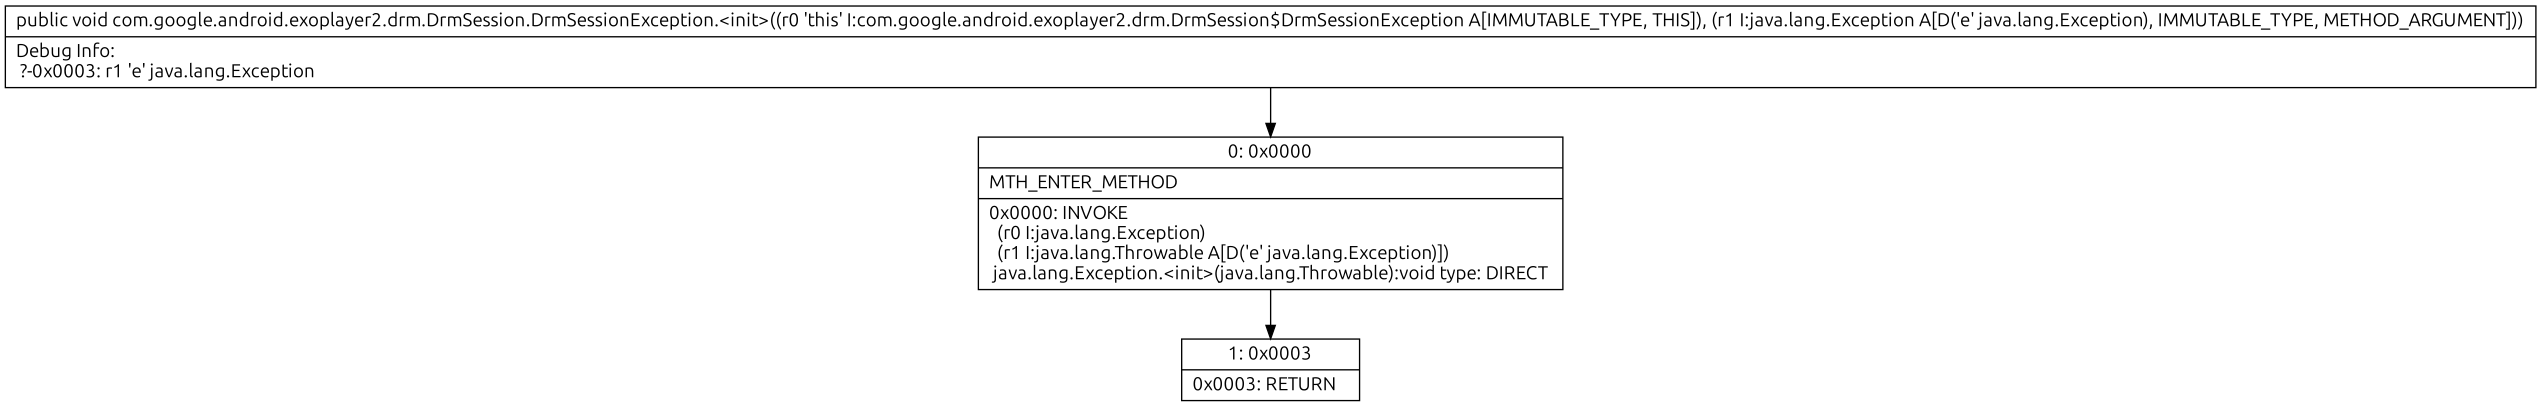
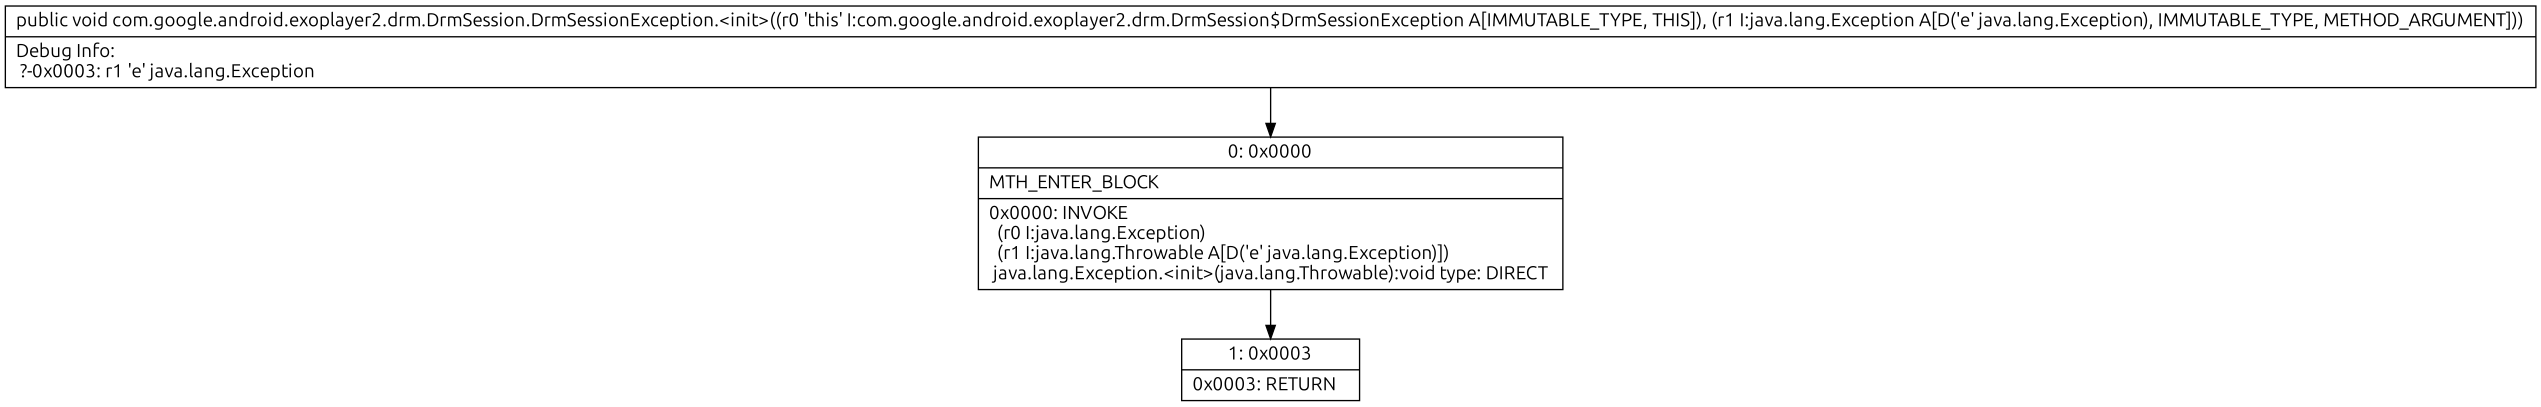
node "0: 0x0000": text "MTH_ENTER_METHOD" -> "MTH_ENTER_BLOCK"
